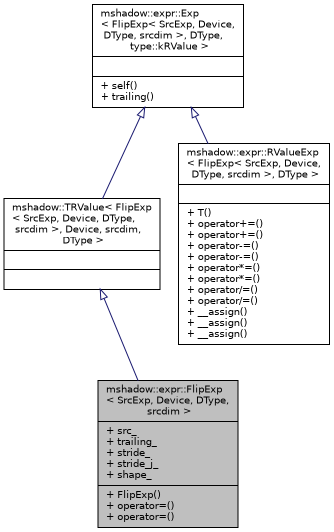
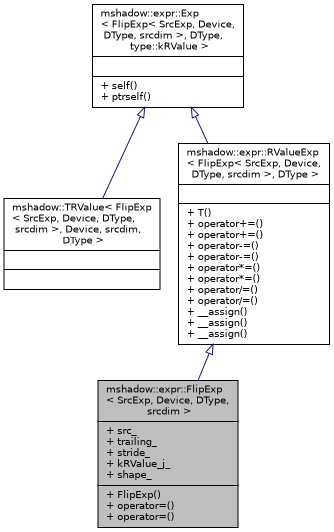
node "mshadow::expr::Exp": text "+ trailing()" -> "+ ptrself()"
edge "mshadow::expr::FlipExp" -> "mshadow::TRValue< FlipExp": now "mshadow::expr::FlipExp" -> "mshadow::expr::RValueExp"
node "mshadow::expr::FlipExp": text "+ stride_j_" -> "+ kRValue_j_"
